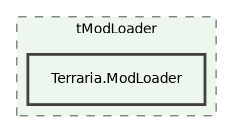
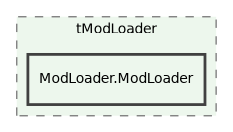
node "Terraria.ModLoader": label "Terraria.ModLoader" -> "ModLoader.ModLoader"
